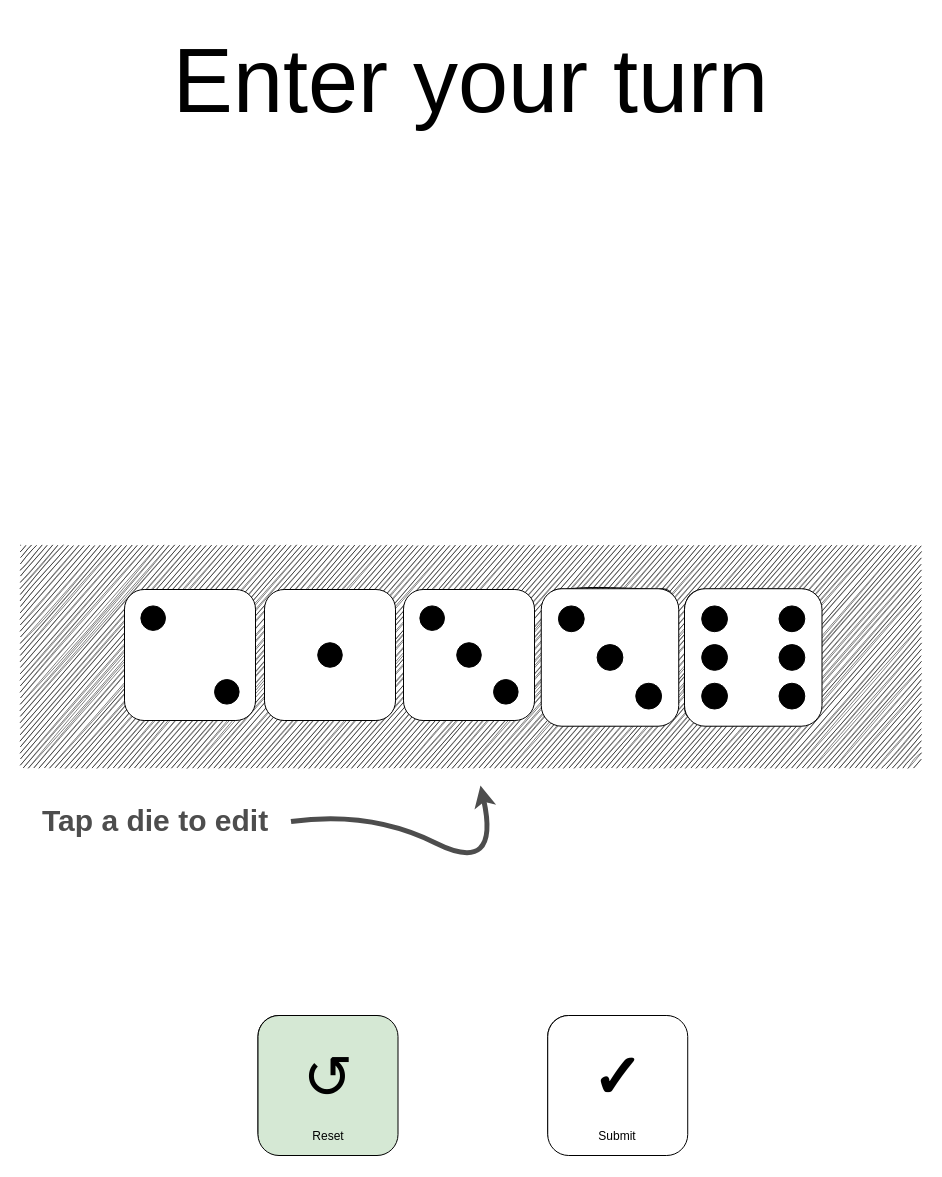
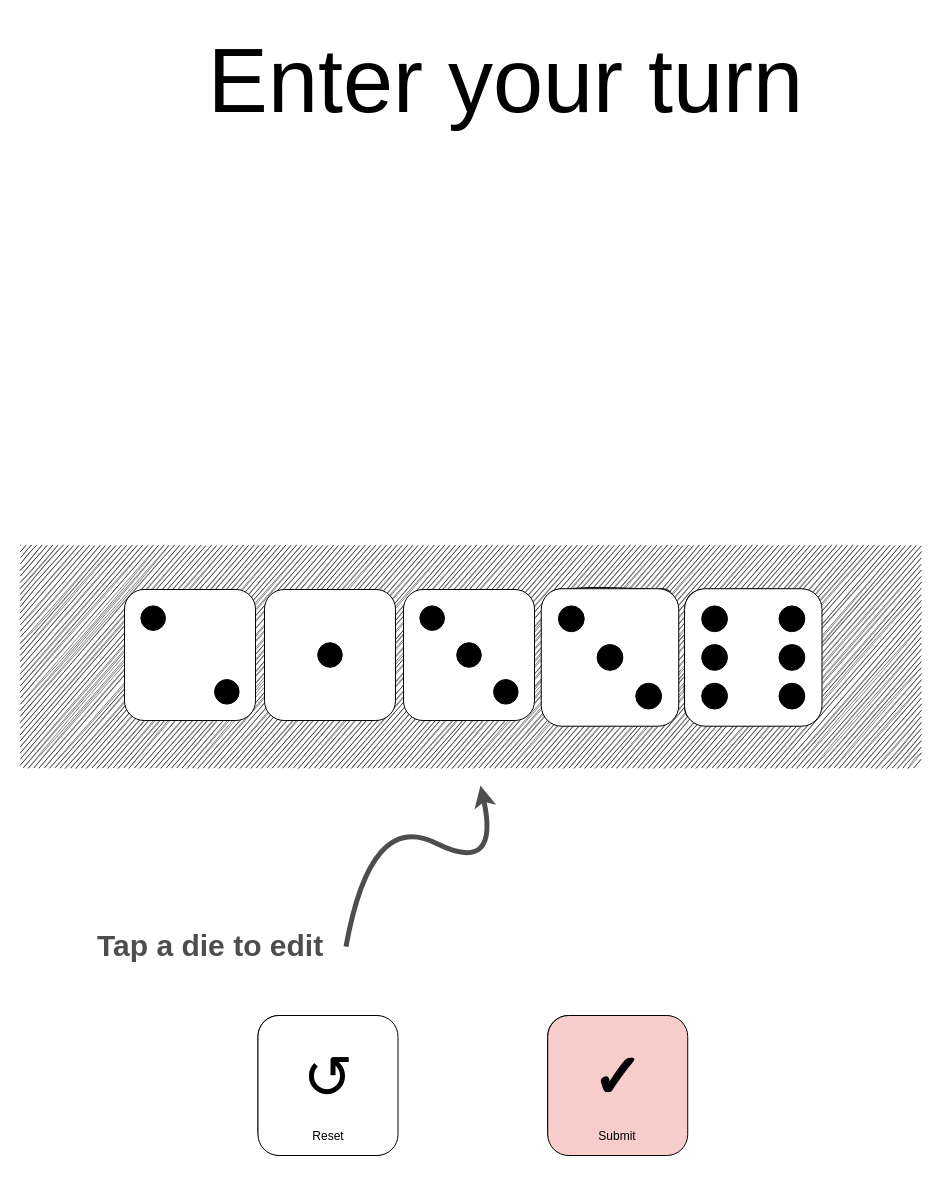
node "Enter your turn": moved (471, 81) -> (506, 81)
node "Tap a die to edit": moved (166, 811) -> (221, 936)
node "↺Reset": fillcolor #d5e8d4 -> #ffffff
node "✓Submit": fillcolor #ffffff -> #f8cecc
